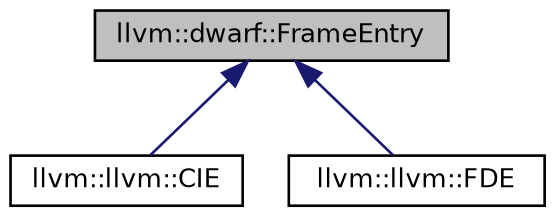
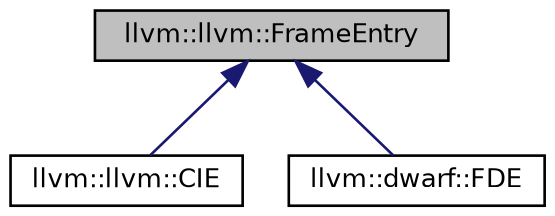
node "llvm::dwarf::FrameEntry": label "llvm::dwarf::FrameEntry" -> "llvm::llvm::FrameEntry"
node "llvm::llvm::FDE": label "llvm::llvm::FDE" -> "llvm::dwarf::FDE"
